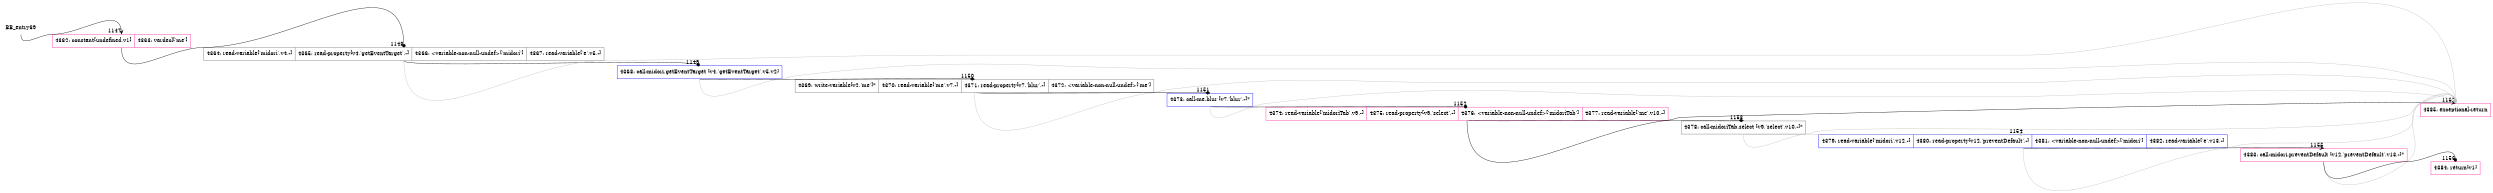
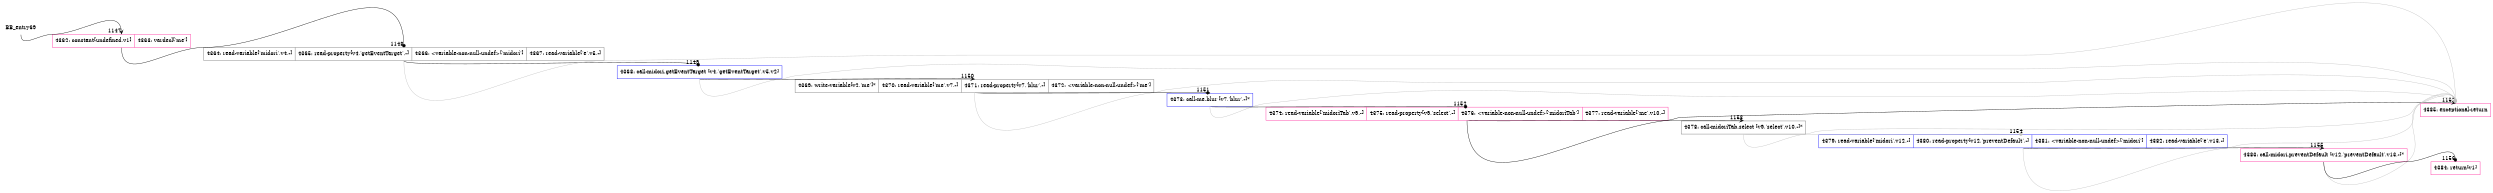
edge "4368: call-midori.getEventTarget [v4,'getEventTarget',v5,v2]" -> "4369: write-variable[v2,'me']*": arrowhead diamond -> vee
edge "4374: read-variable['midoriTab',v9,-]" -> "4378: call-midoriTab.select [v9,'select',v10,-]*": arrowhead diamond -> vee
